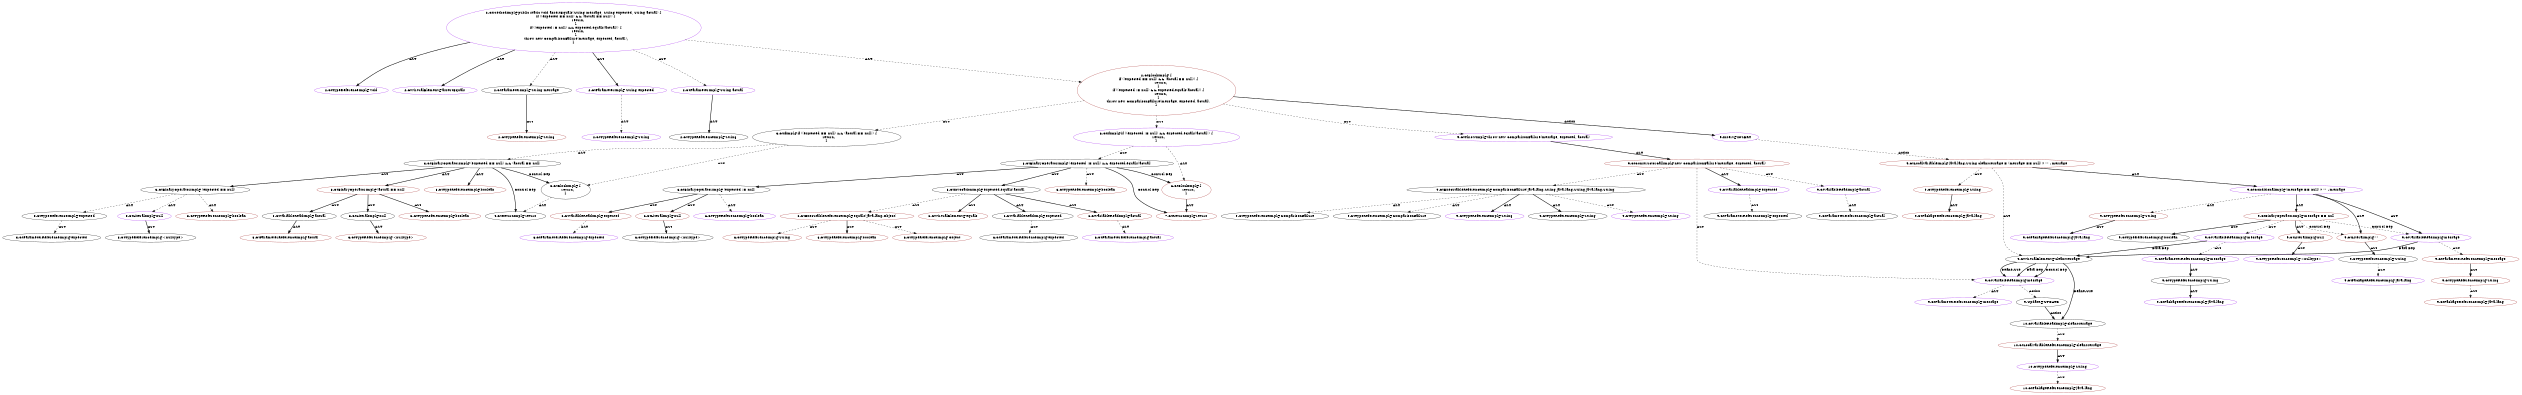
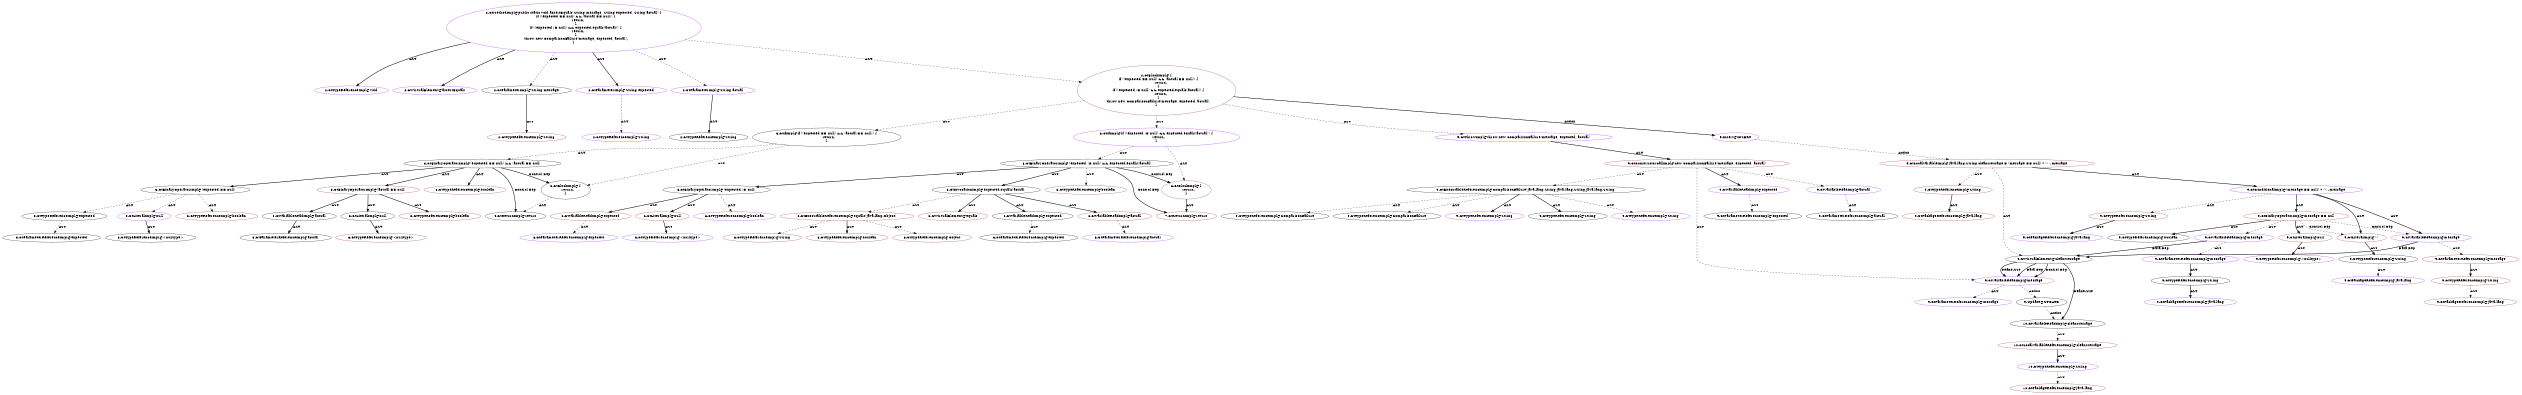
node "3:CtParameterReferenceImpl@actual": color brown -> black
node "6:CtTypeReferenceImpl@<nulltype>": color black -> purple
edge "9:Update@UPDATE" -> "10:CtVariableReadImpl@cleanMessage": style bold -> dashed
